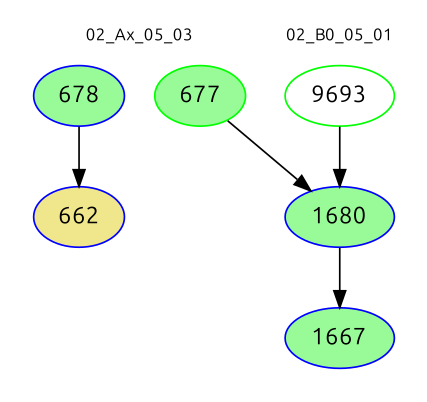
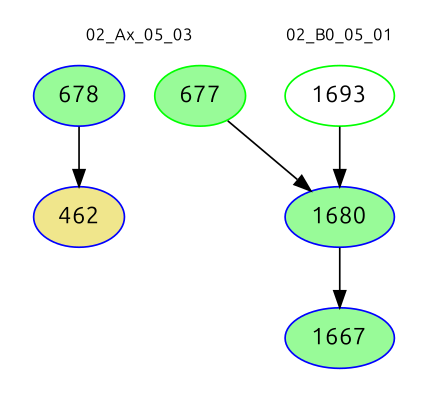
node "9693": label "9693" -> "1693"
node "662": label "662" -> "462"
